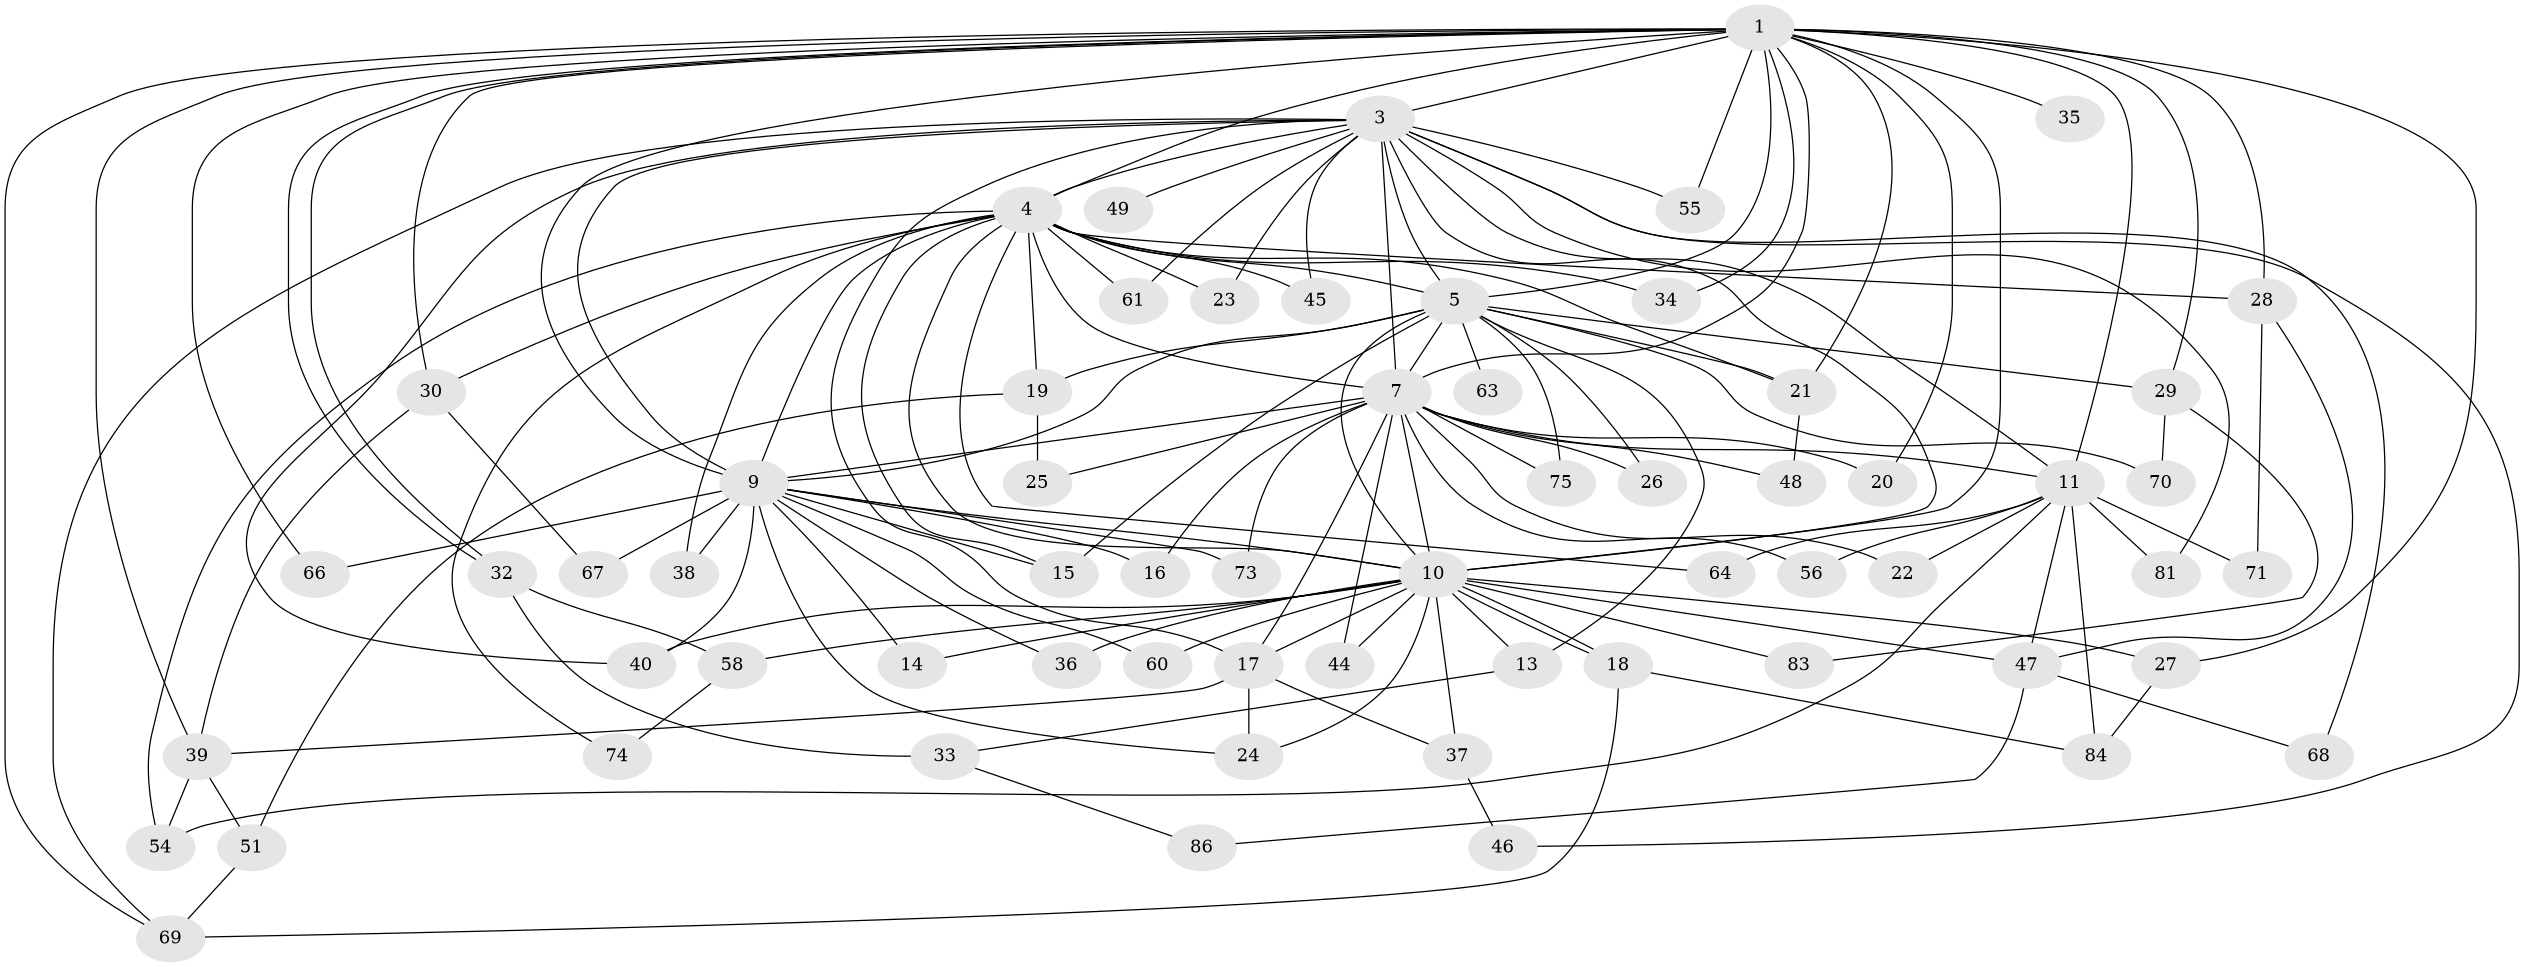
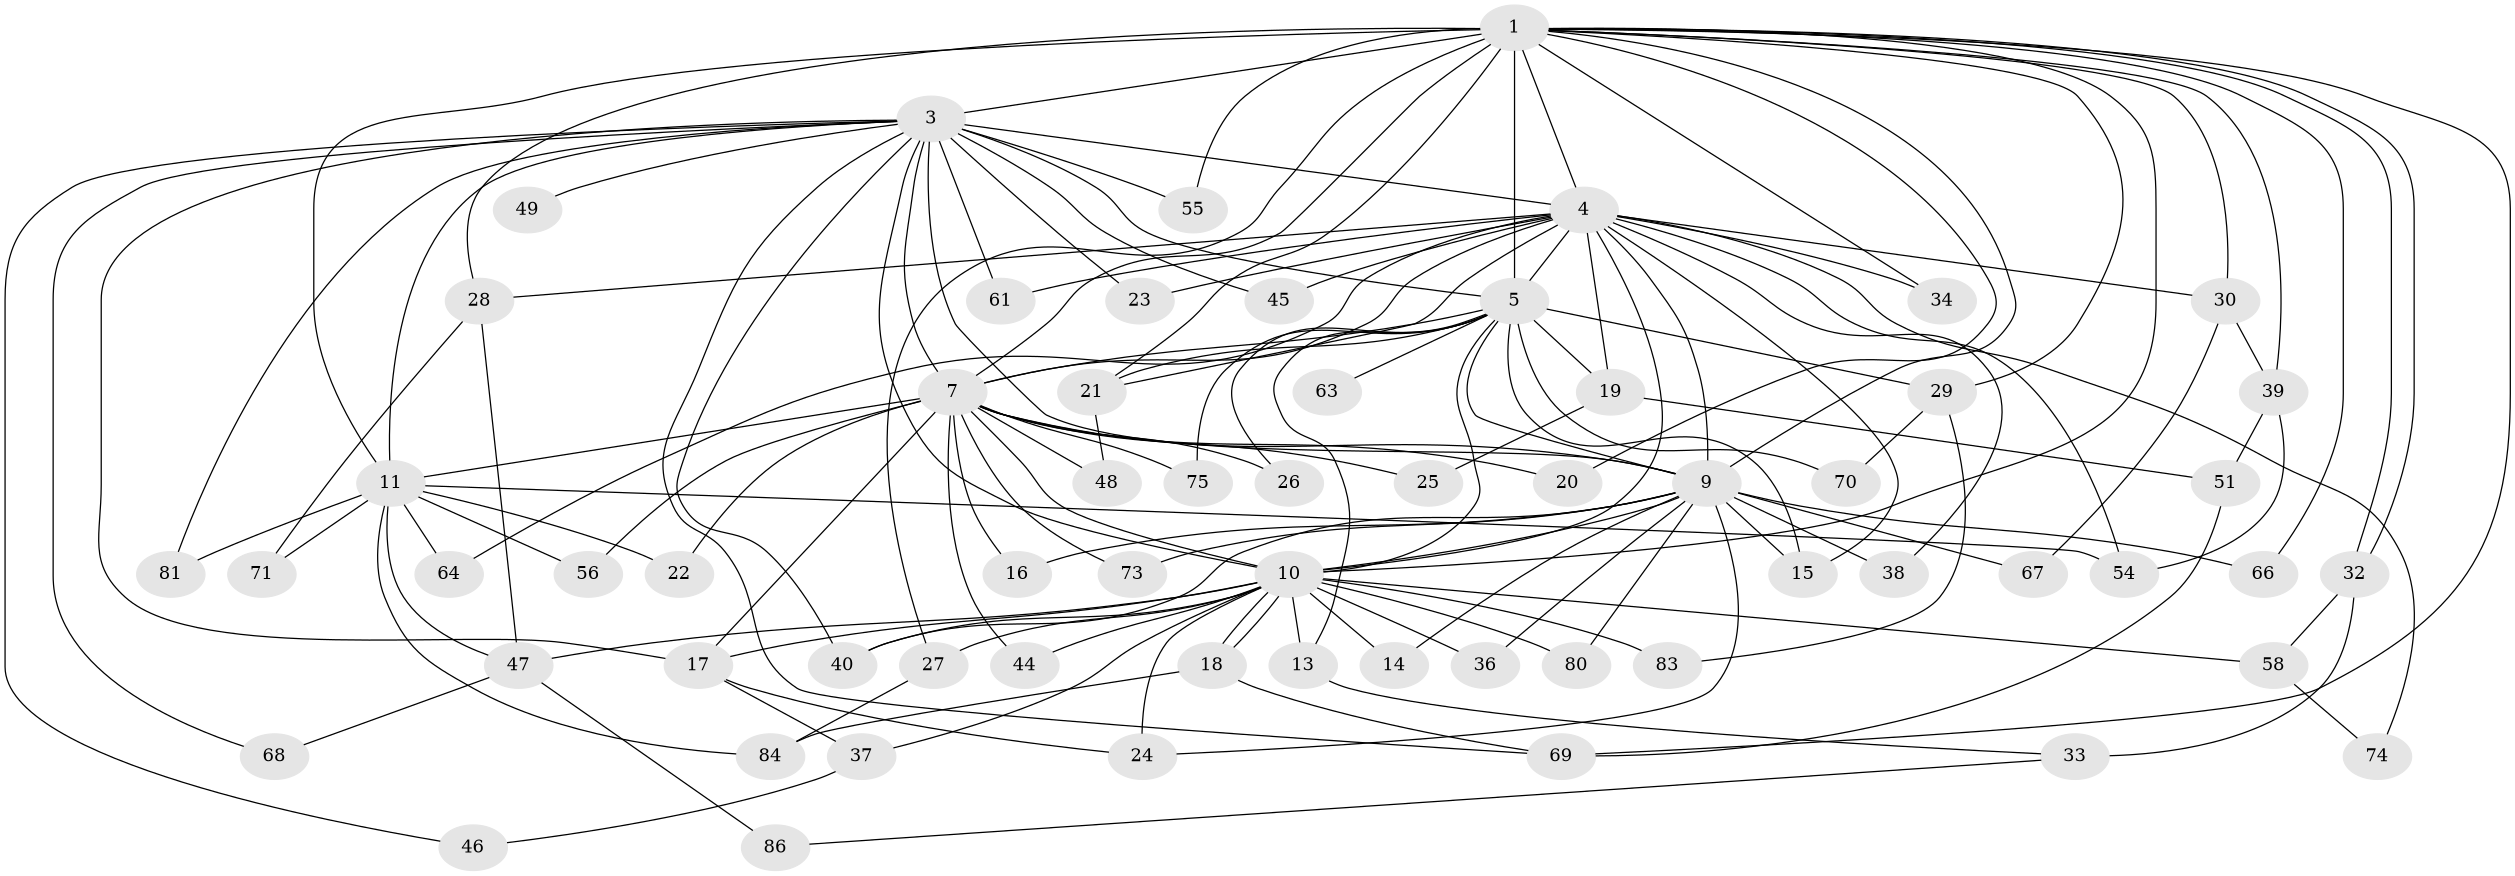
node "35": removed
node "60": label "60" -> "80"
edge "17" -- "39": removed
